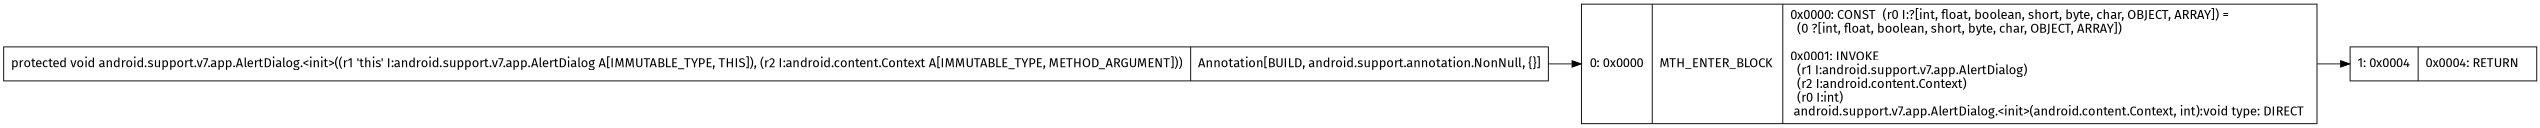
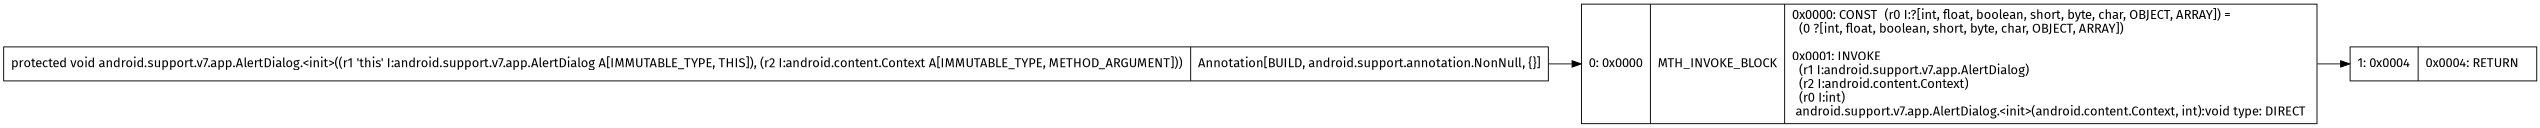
node "0: 0x0000": text "MTH_ENTER_BLOCK" -> "MTH_INVOKE_BLOCK"
